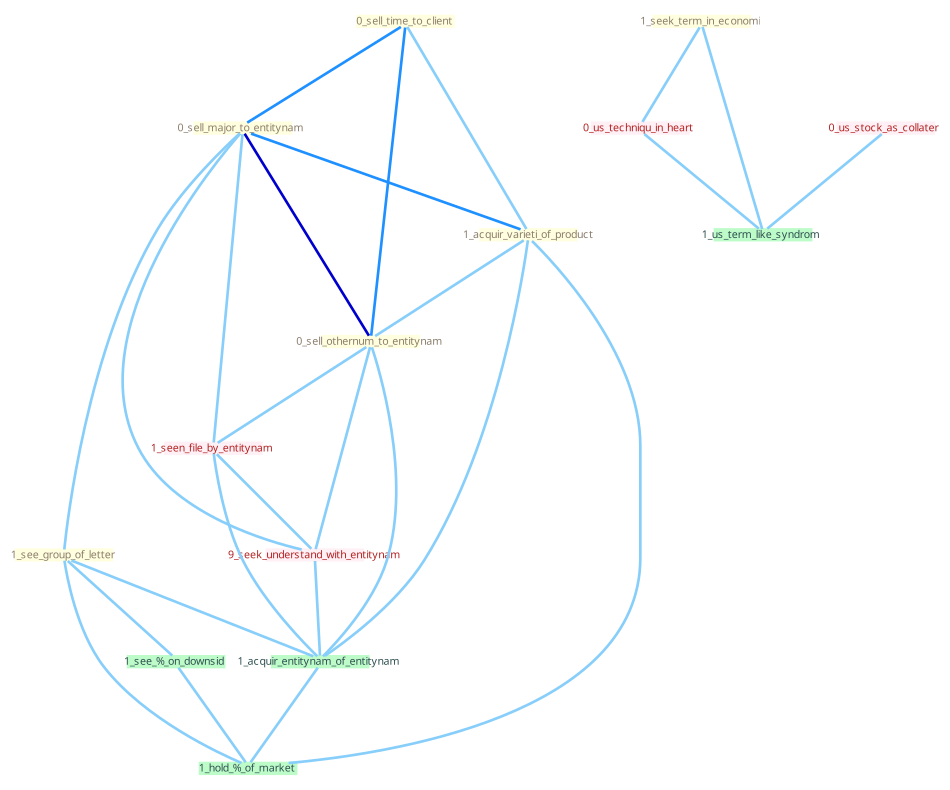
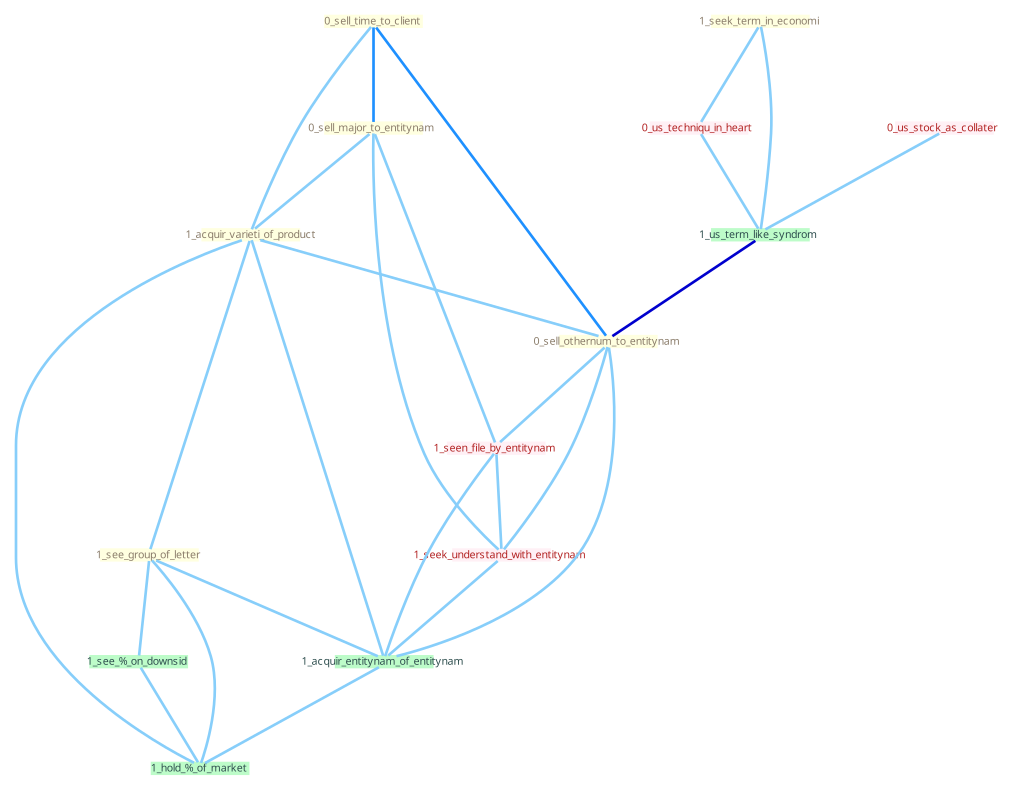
edge "0_sell_major_to_entitynam" -- "1_acquir_varieti_of_product": color #1e90ff -> #87cefa
edge "0_sell_major_to_entitynam" -- "0_sell_othernum_to_entitynam": now "1_us_term_like_syndrom" -- "0_sell_othernum_to_entitynam"
edge "0_sell_major_to_entitynam" -- "1_see_group_of_letter": now "1_acquir_varieti_of_product" -- "1_see_group_of_letter"
node "9_seek_understand_with_entitynam": label "9_seek_understand_with_entitynam" -> "1_seek_understand_with_entitynam"
